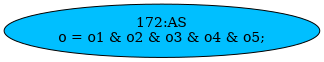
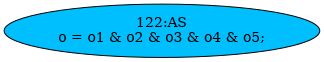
node "172:AS o = o1 & o2 & o3 & o4 & o5;": label "172:AS o = o1 & o2 & o3 & o4 & o5;" -> "122:AS o = o1 & o2 & o3 & o4 & o5;"
